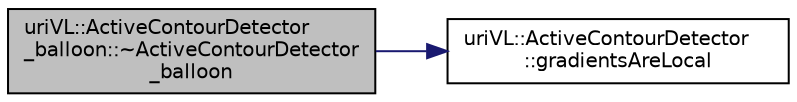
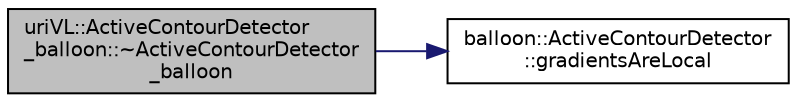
node "uriVL::ActiveContourDetector ::gradientsAreLocal": label "uriVL::ActiveContourDetector ::gradientsAreLocal" -> "balloon::ActiveContourDetector ::gradientsAreLocal"
